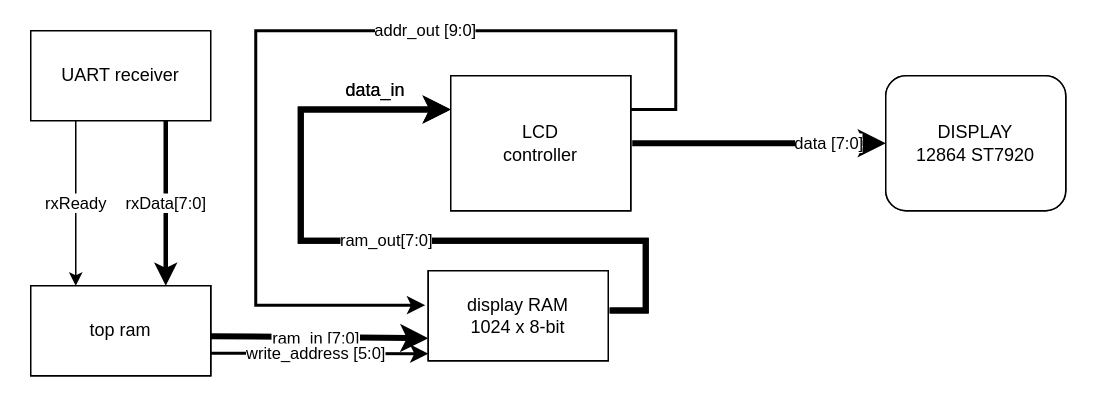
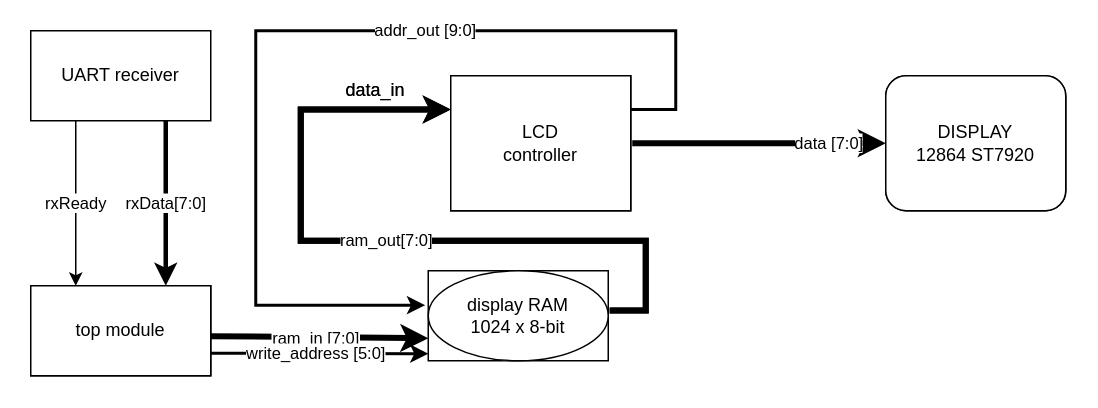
node "display RAM 1024 x 8-bit": shape rectangle -> ellipse
node "top ram": label "top ram" -> "top module"
